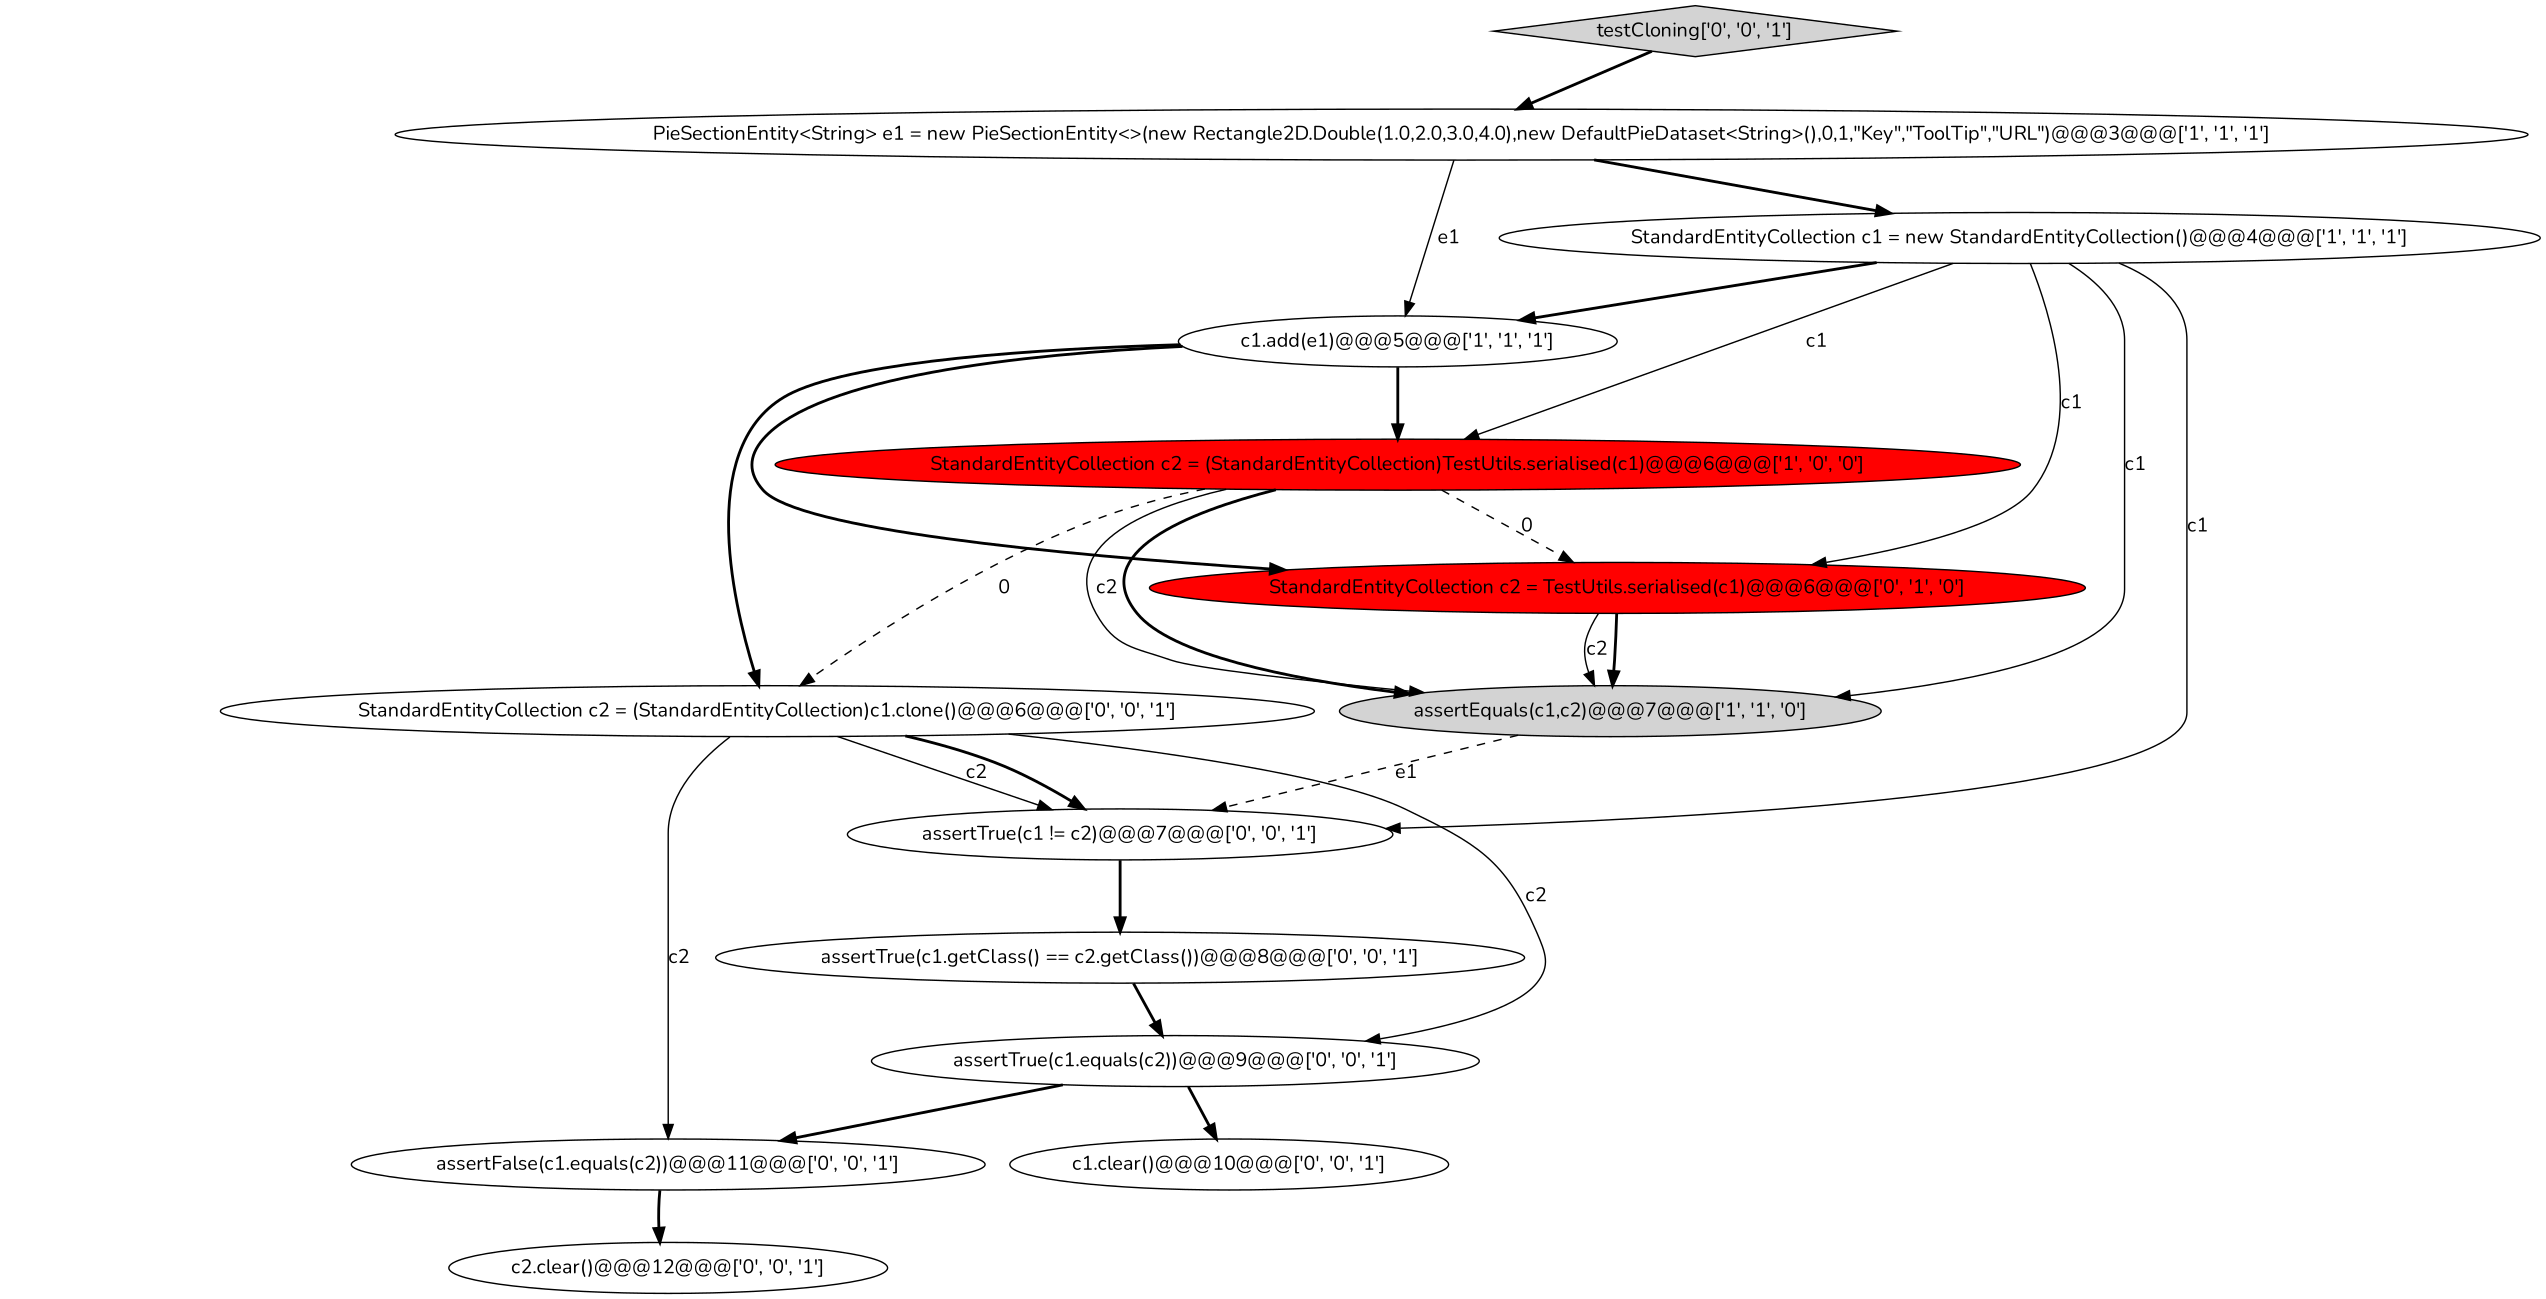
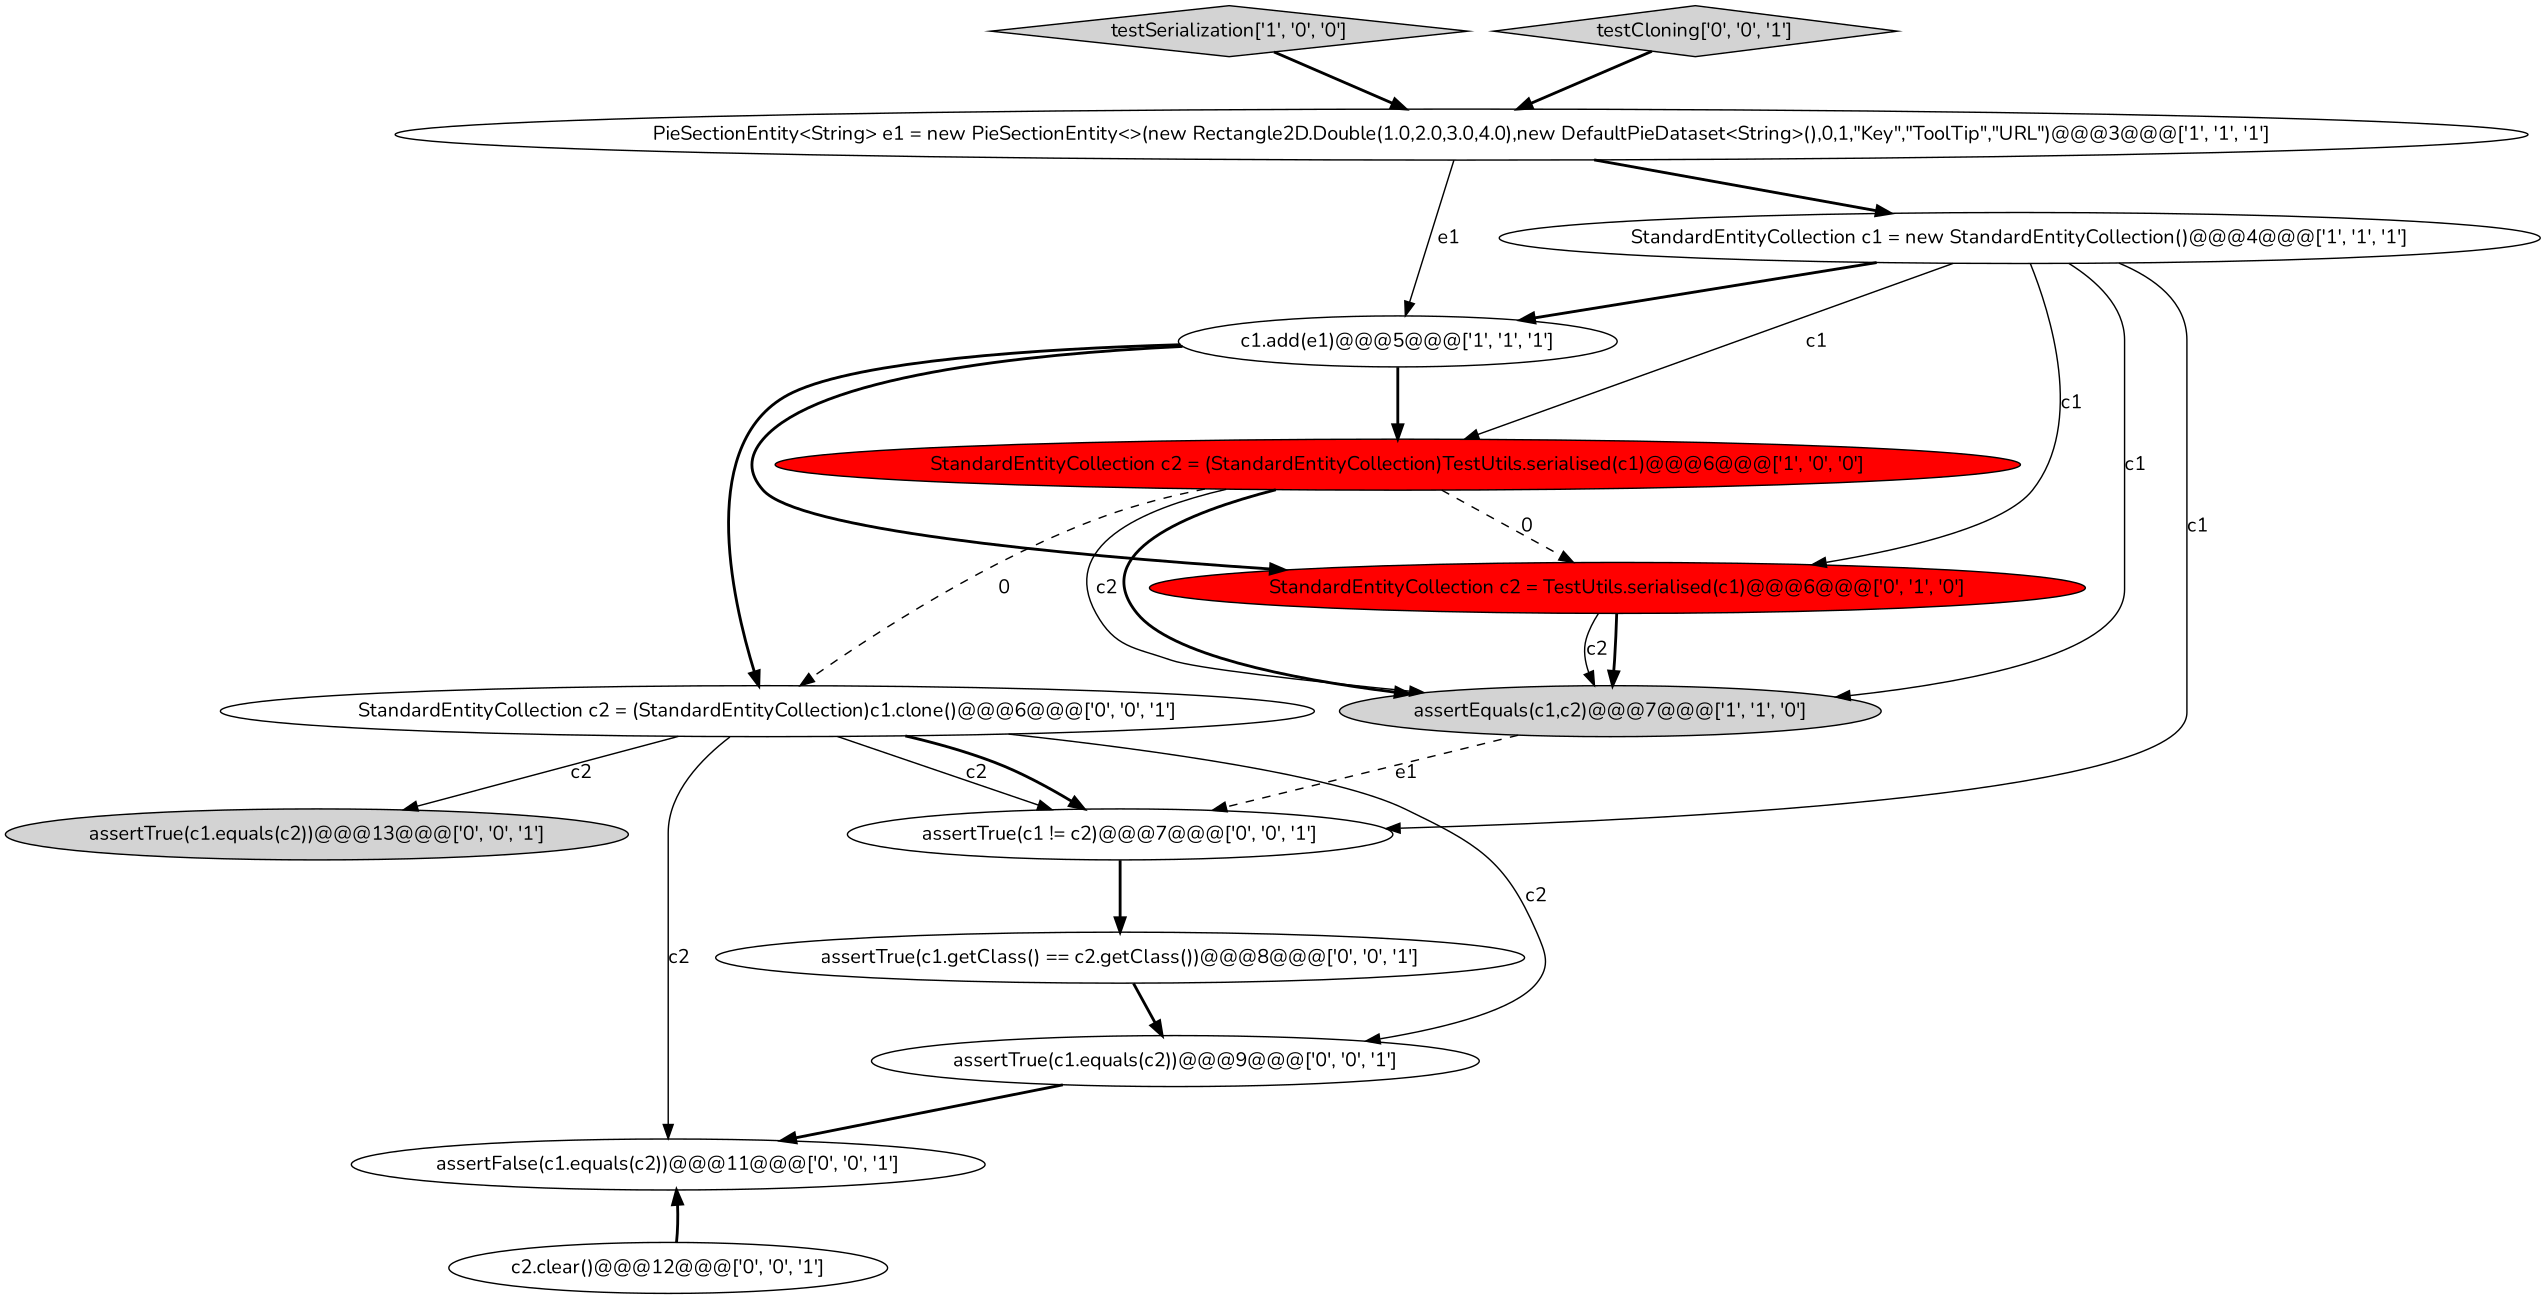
node "testSerialization['1', '0', '0']": added
node "assertTrue(c1.equals(c2))@@@13@@@['0', '0', '1']": added
node "c1.clear()@@@10@@@['0', '0', '1']": removed
edge "assertFalse(c1.equals(c2))@@@11@@@['0', '0', '1']" -> "c2.clear()@@@12@@@['0', '0', '1']": reversed
